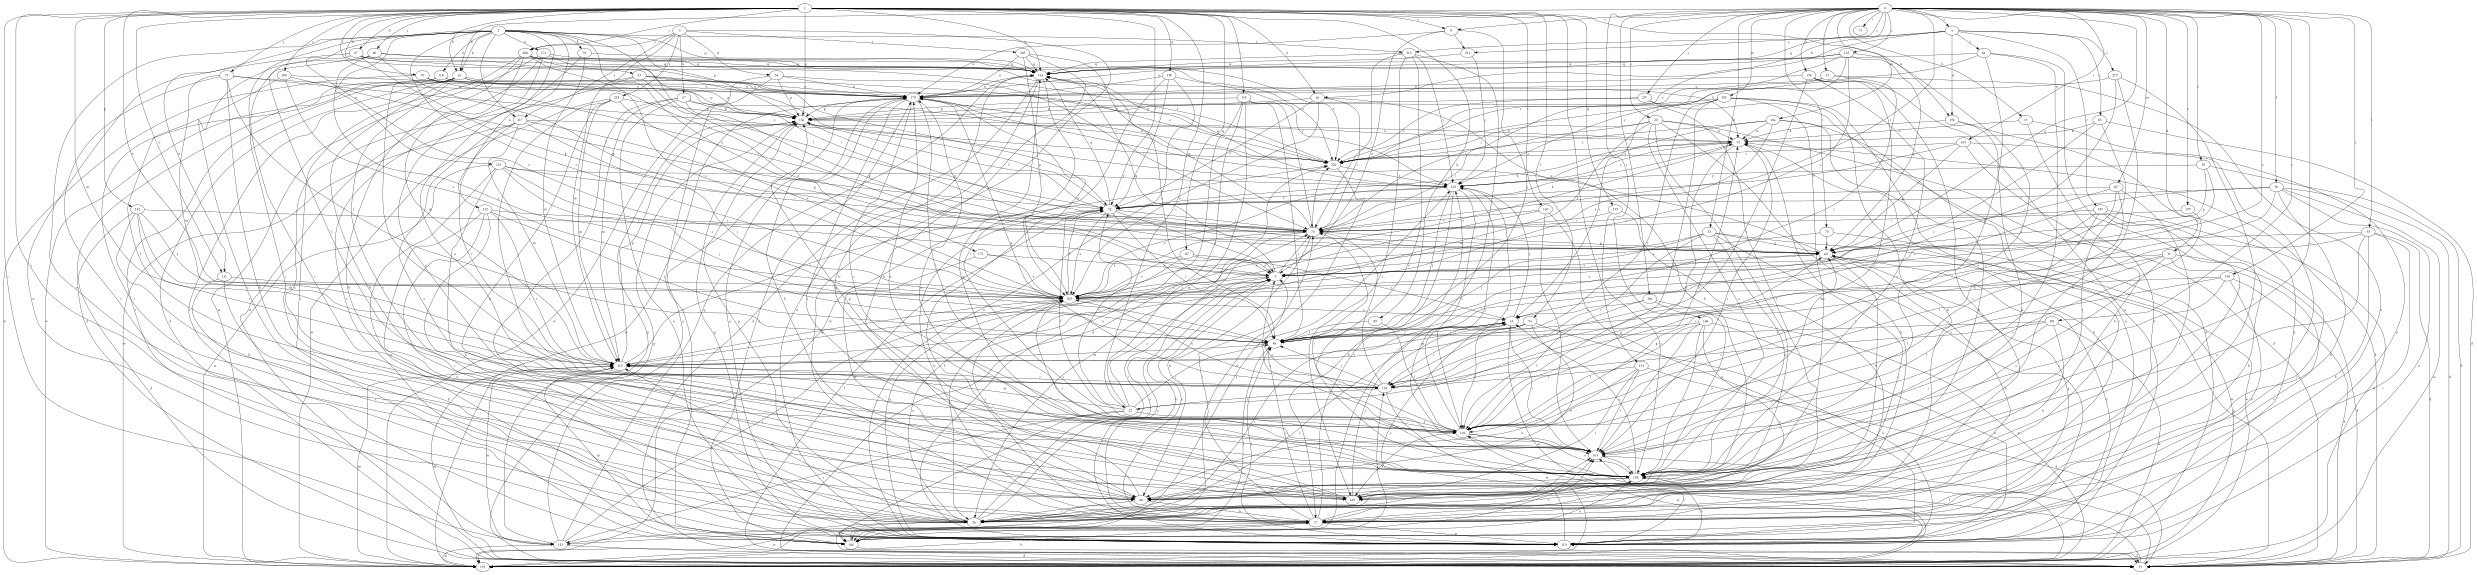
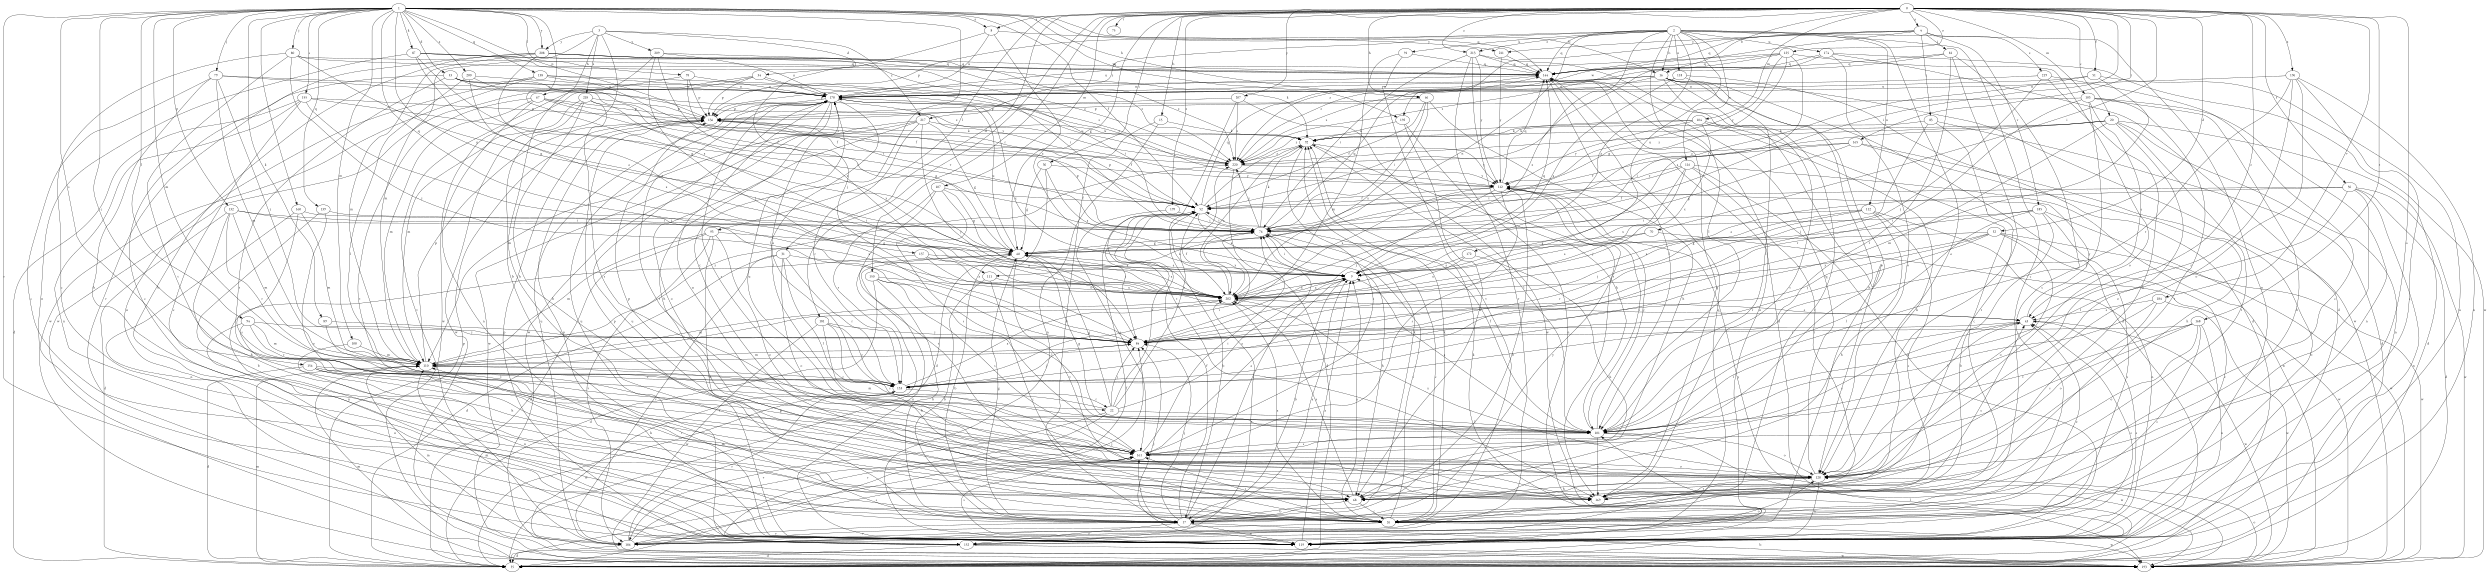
node "108": added
